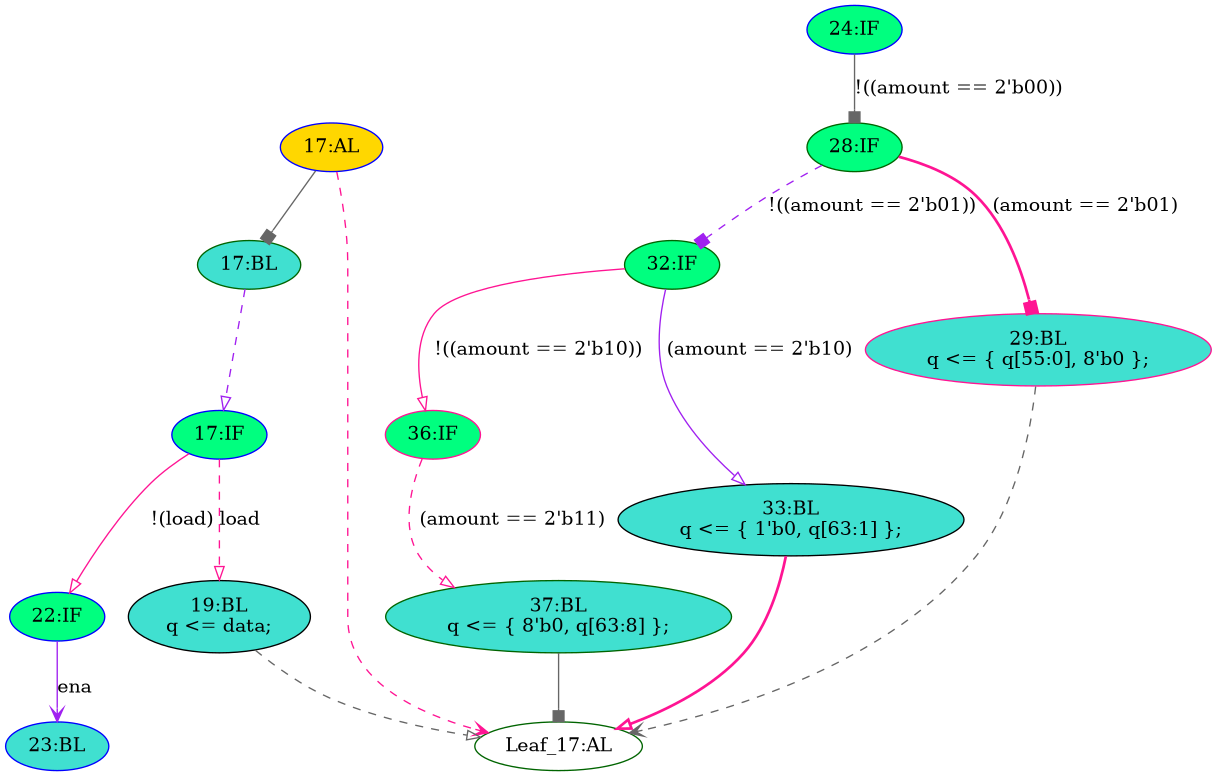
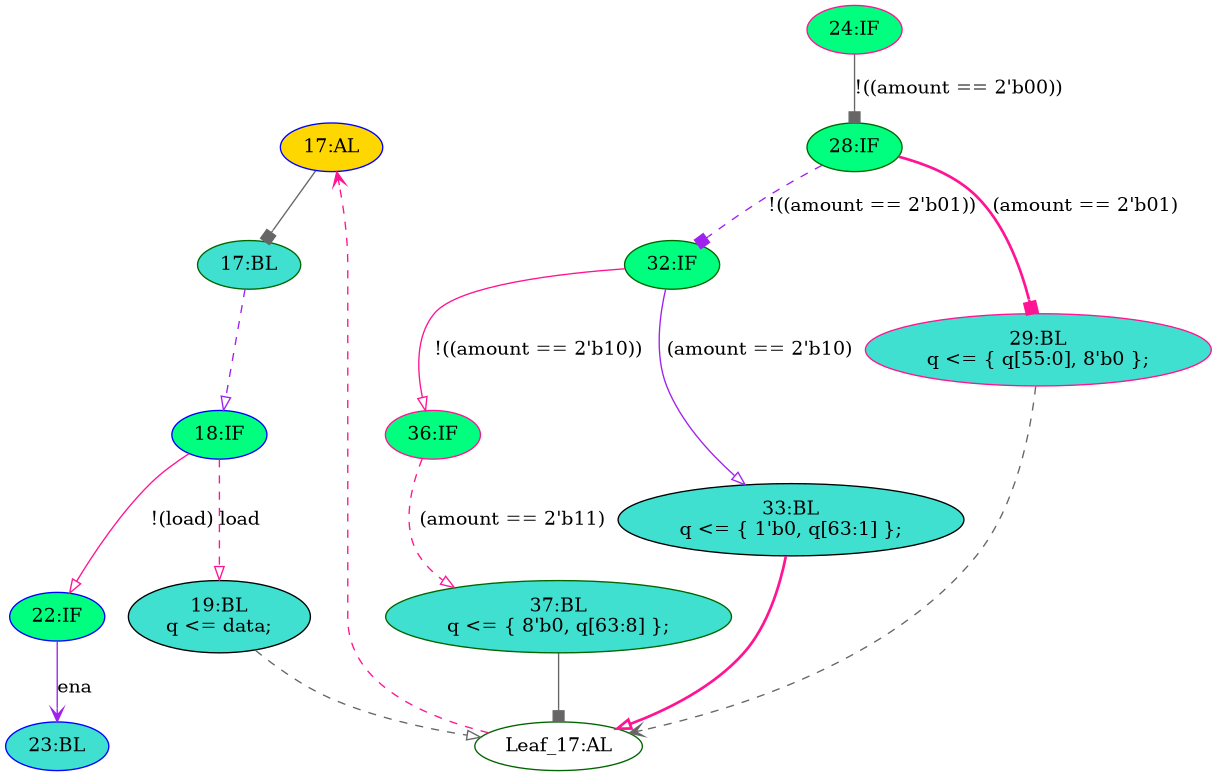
node "24:IF": color blue -> deeppink
node "17:IF": label "17:IF" -> "18:IF"
edge "17:AL" -> "Leaf_17:AL": reversed
